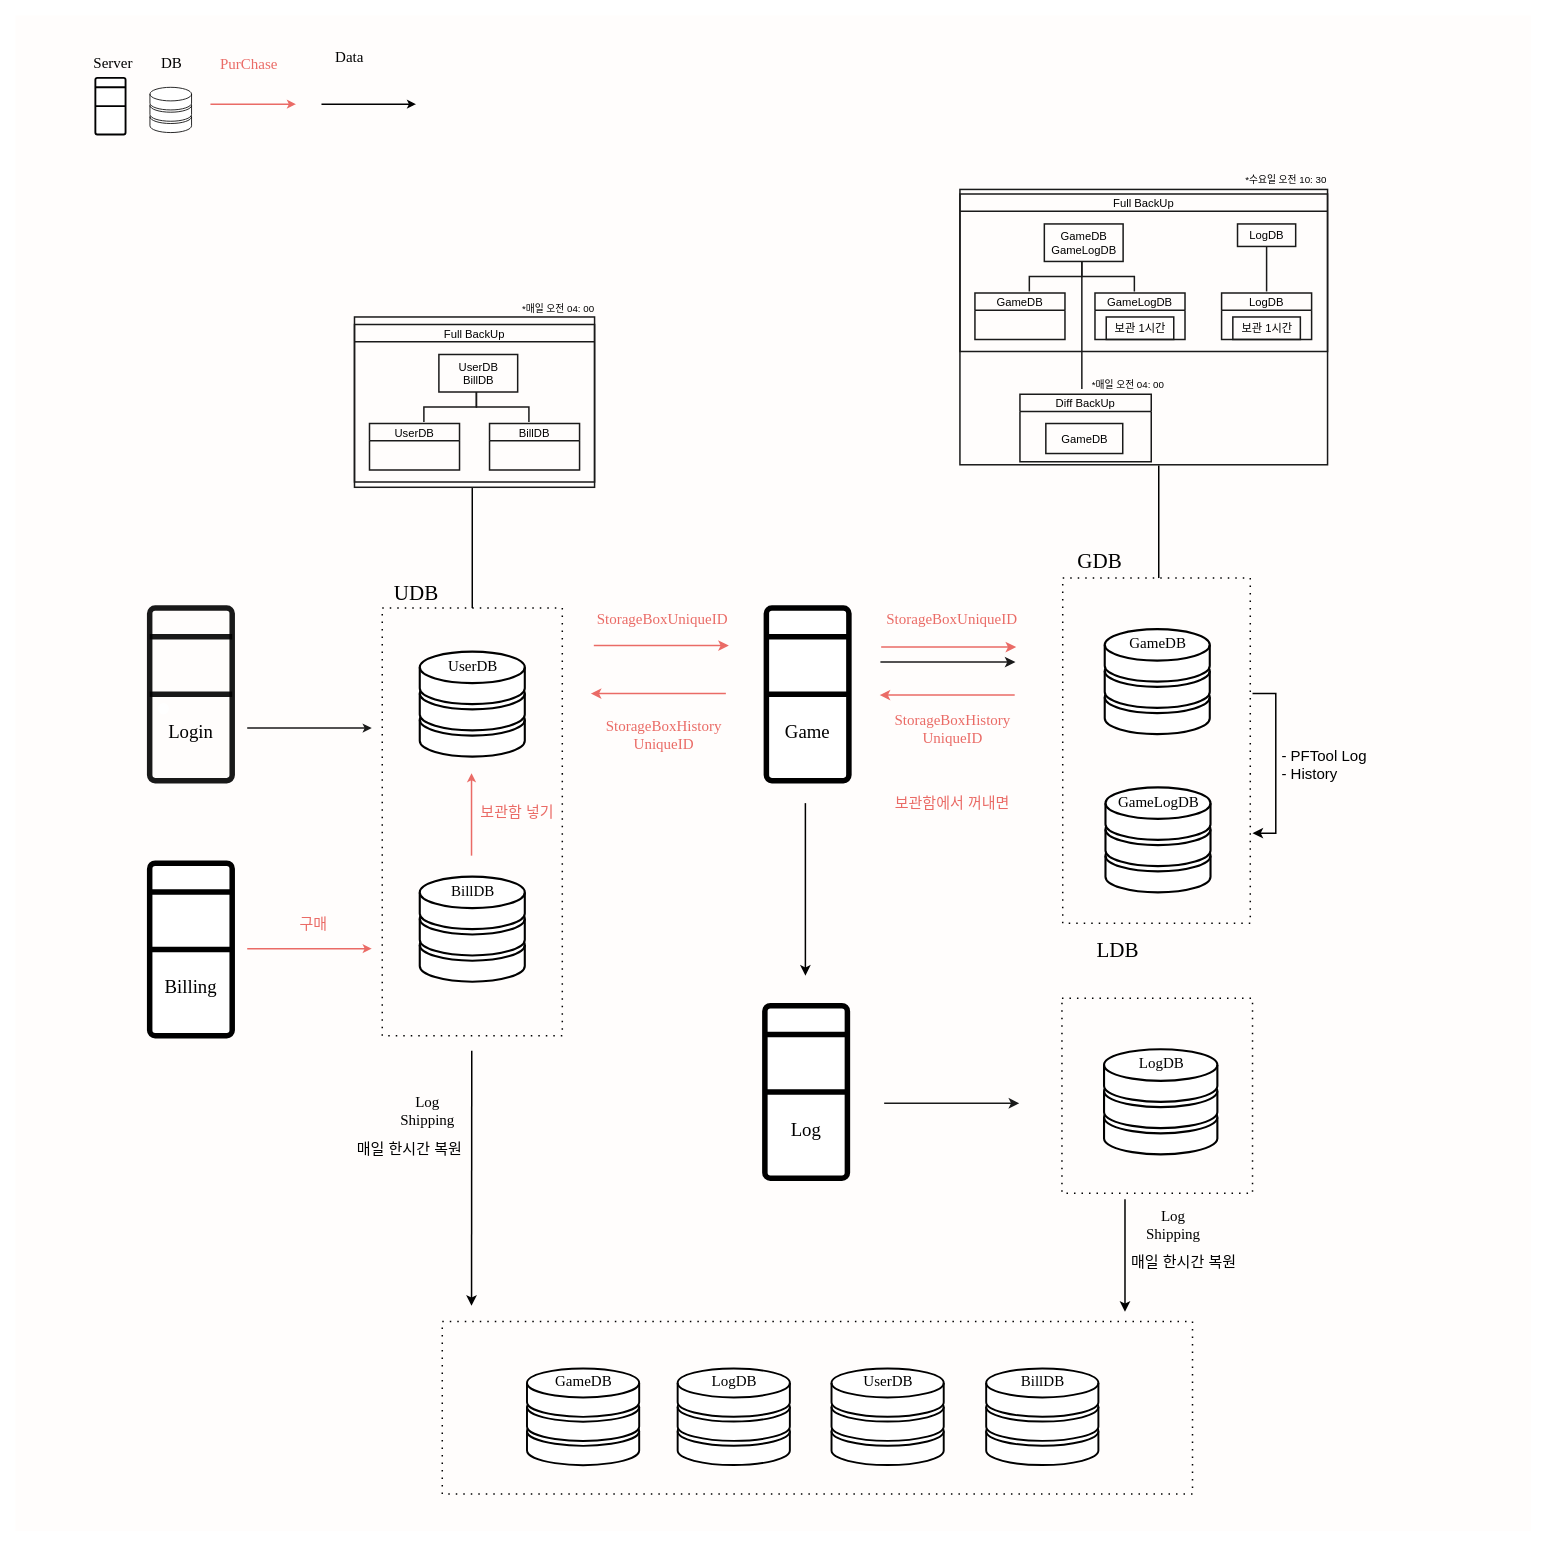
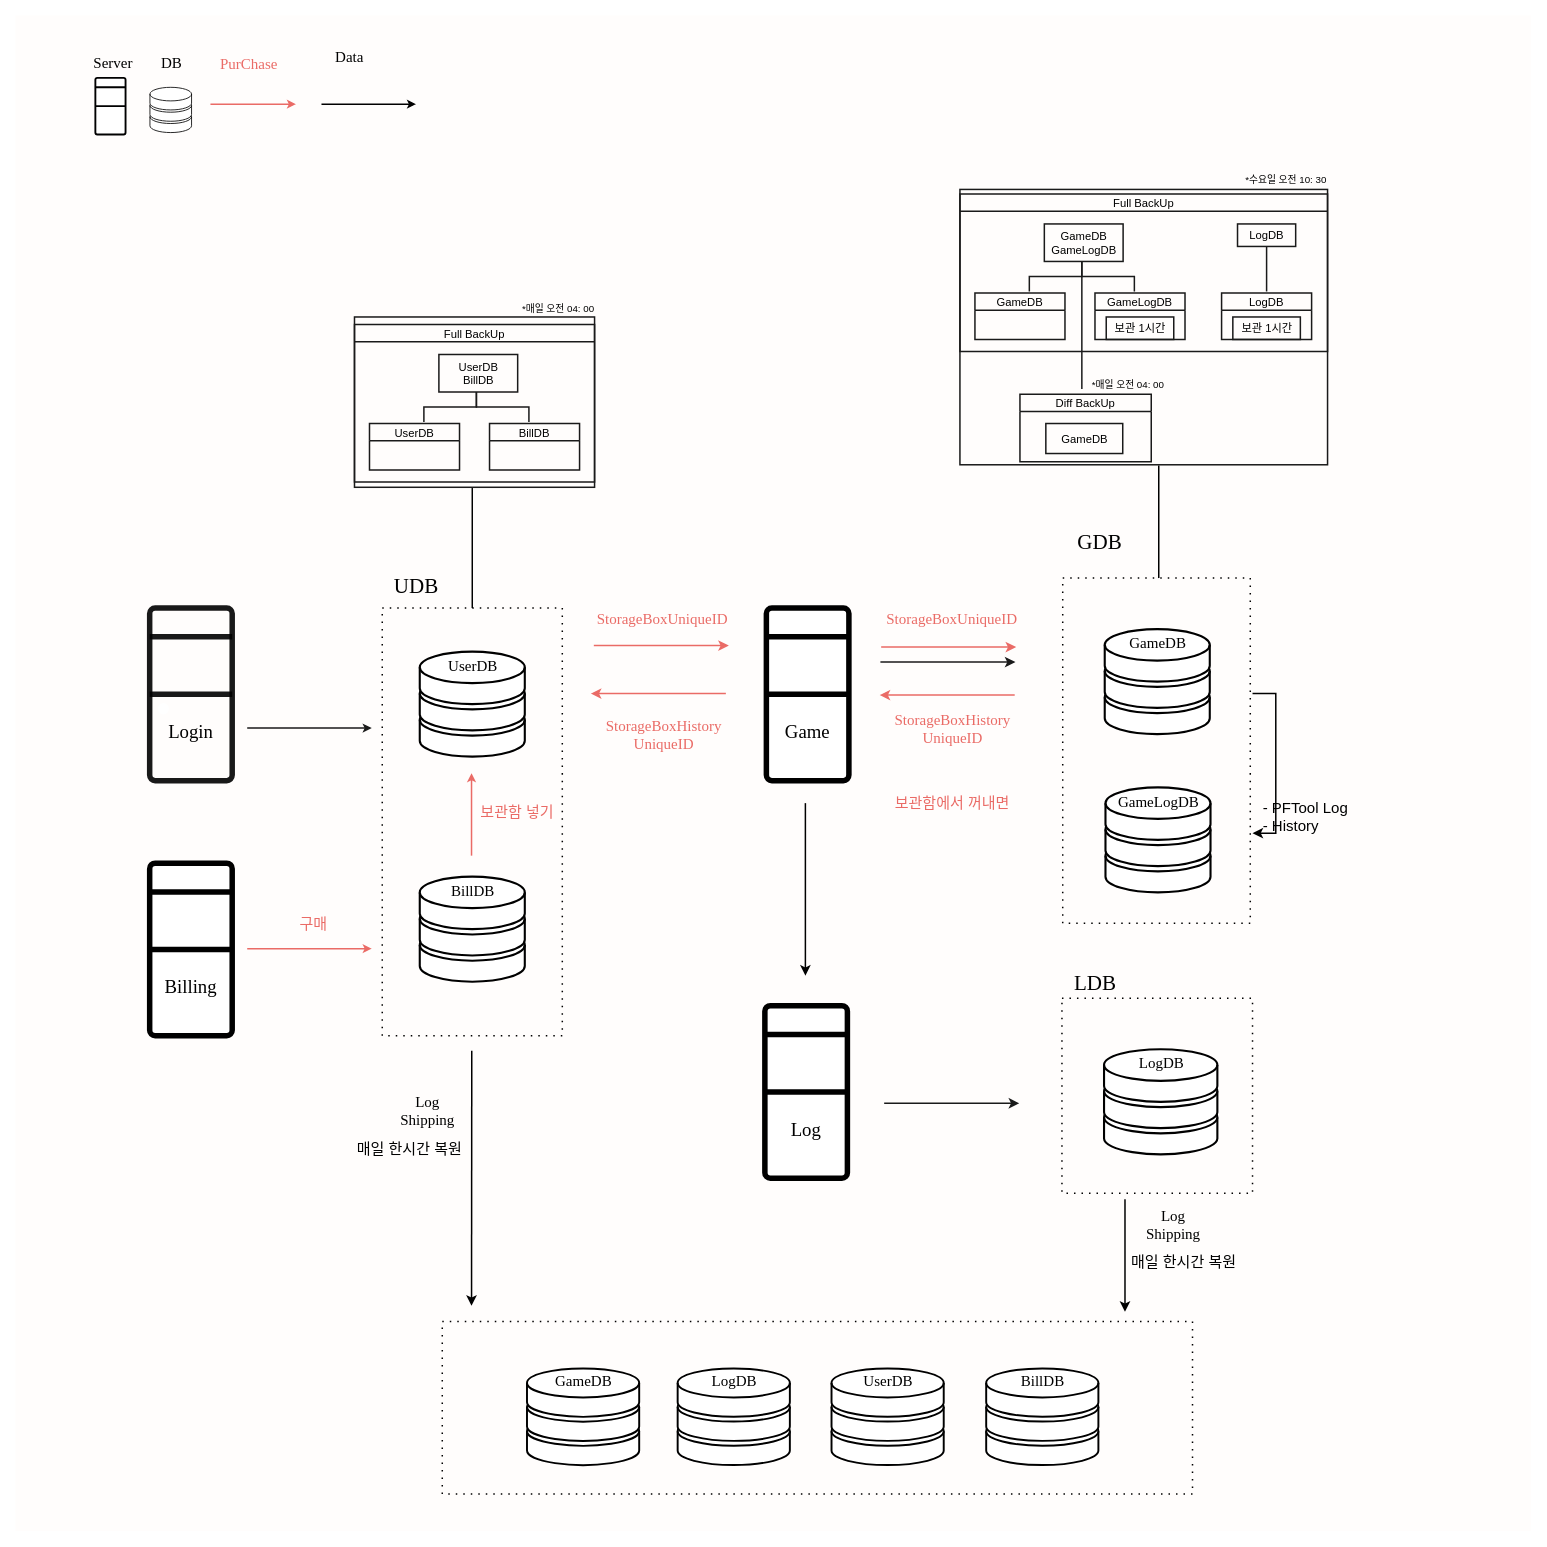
node "GDB": moved (1099, 561) -> (1099, 542)
node "UDB": moved (416, 593) -> (416, 585)
node "- PFTool Log- History": moved (1340, 764) -> (1321, 816)
node "LDB": moved (1117, 949) -> (1095, 983)
